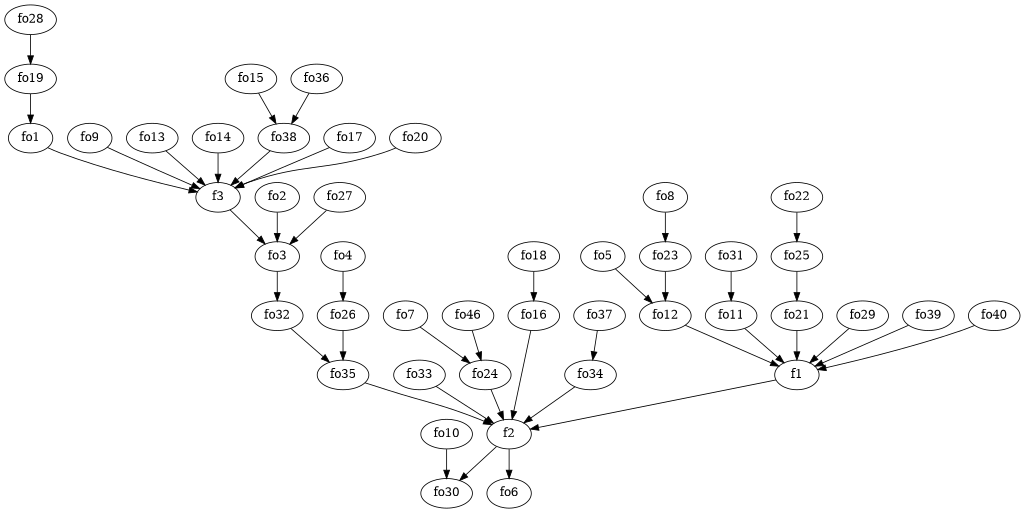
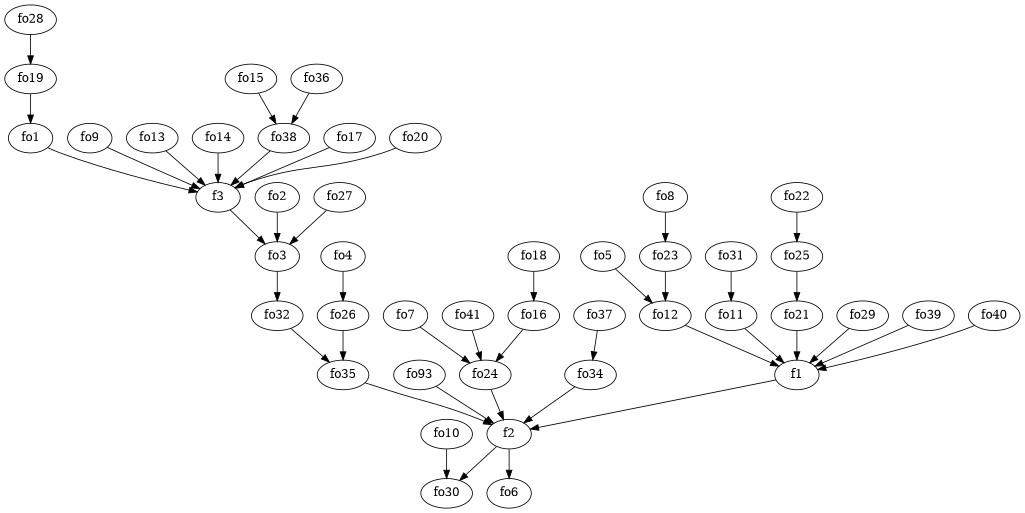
node "fo46": label "fo46" -> "fo41"
edge "fo16" -> "f2": now "fo16" -> "fo24"
node "fo33": label "fo33" -> "fo93"
